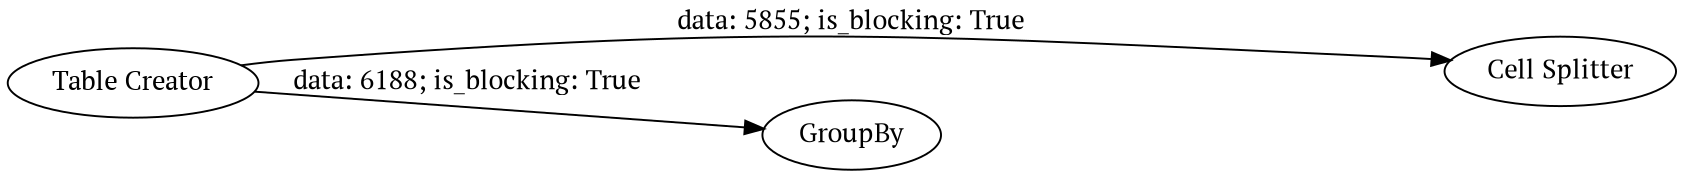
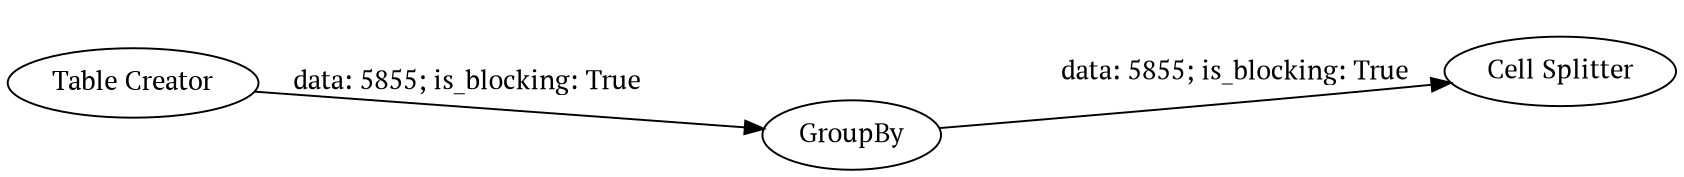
edge "Table Creator" -> "Cell Splitter": now "GroupBy" -> "Cell Splitter"
edge "Table Creator" -> "GroupBy": label "data: 6188; is_blocking: True" -> "data: 5855; is_blocking: True"
